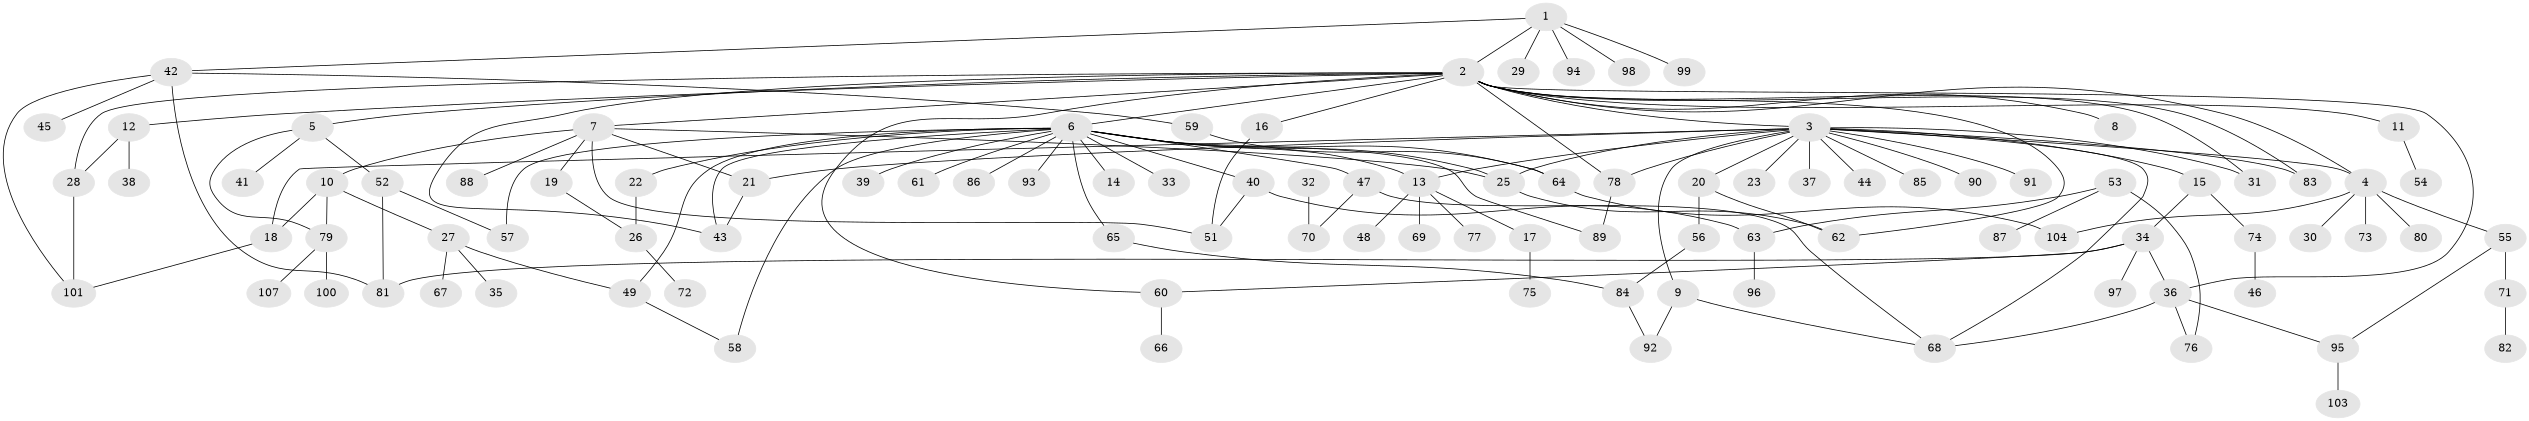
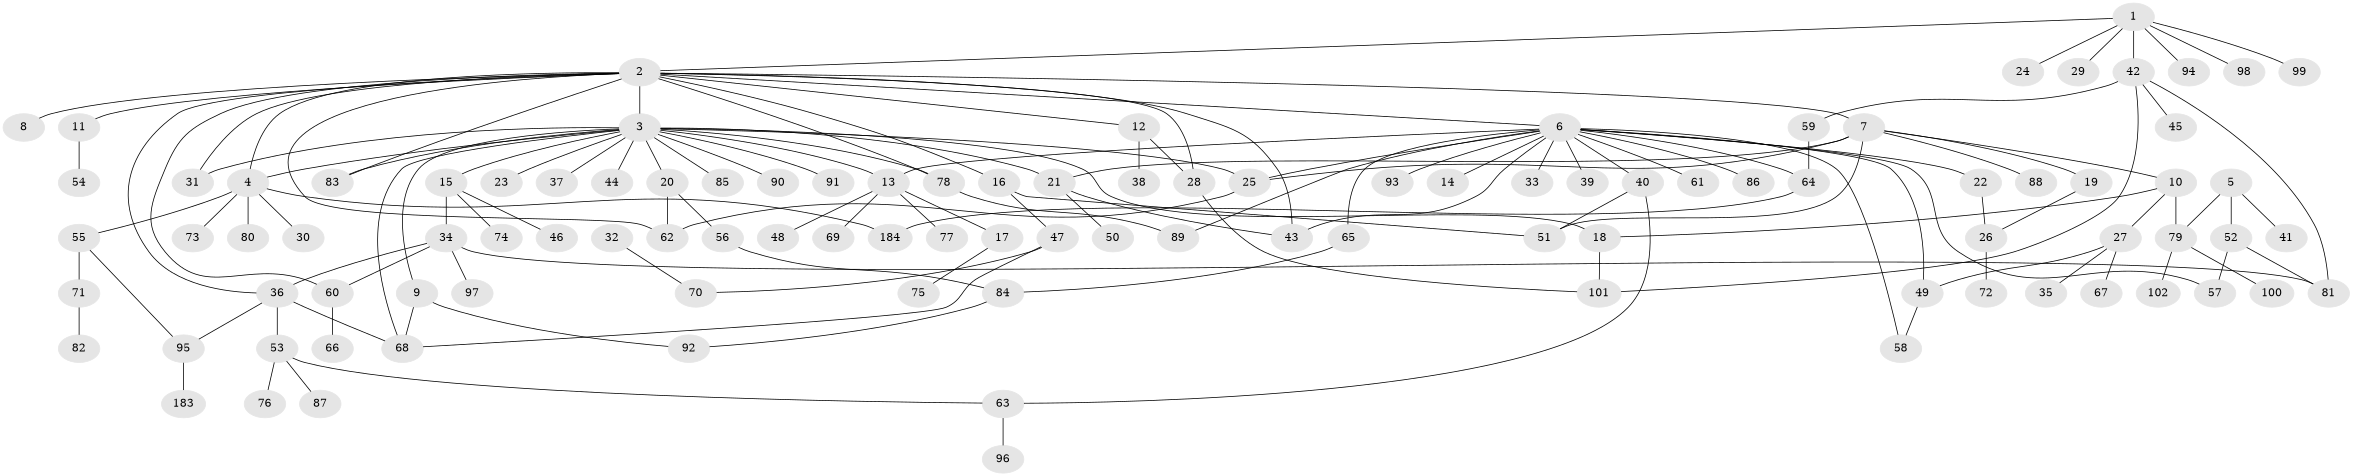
node "24": added
edge "2" -- "5": removed
edge "6" -- "47": now "16" -- "47"
node "50": added
node "104": label "104" -> "184"
edge "74" -- "46": now "15" -- "46"
node "107": label "107" -> "102"
edge "36" -- "76": now "36" -- "53"
node "103": label "103" -> "183"
